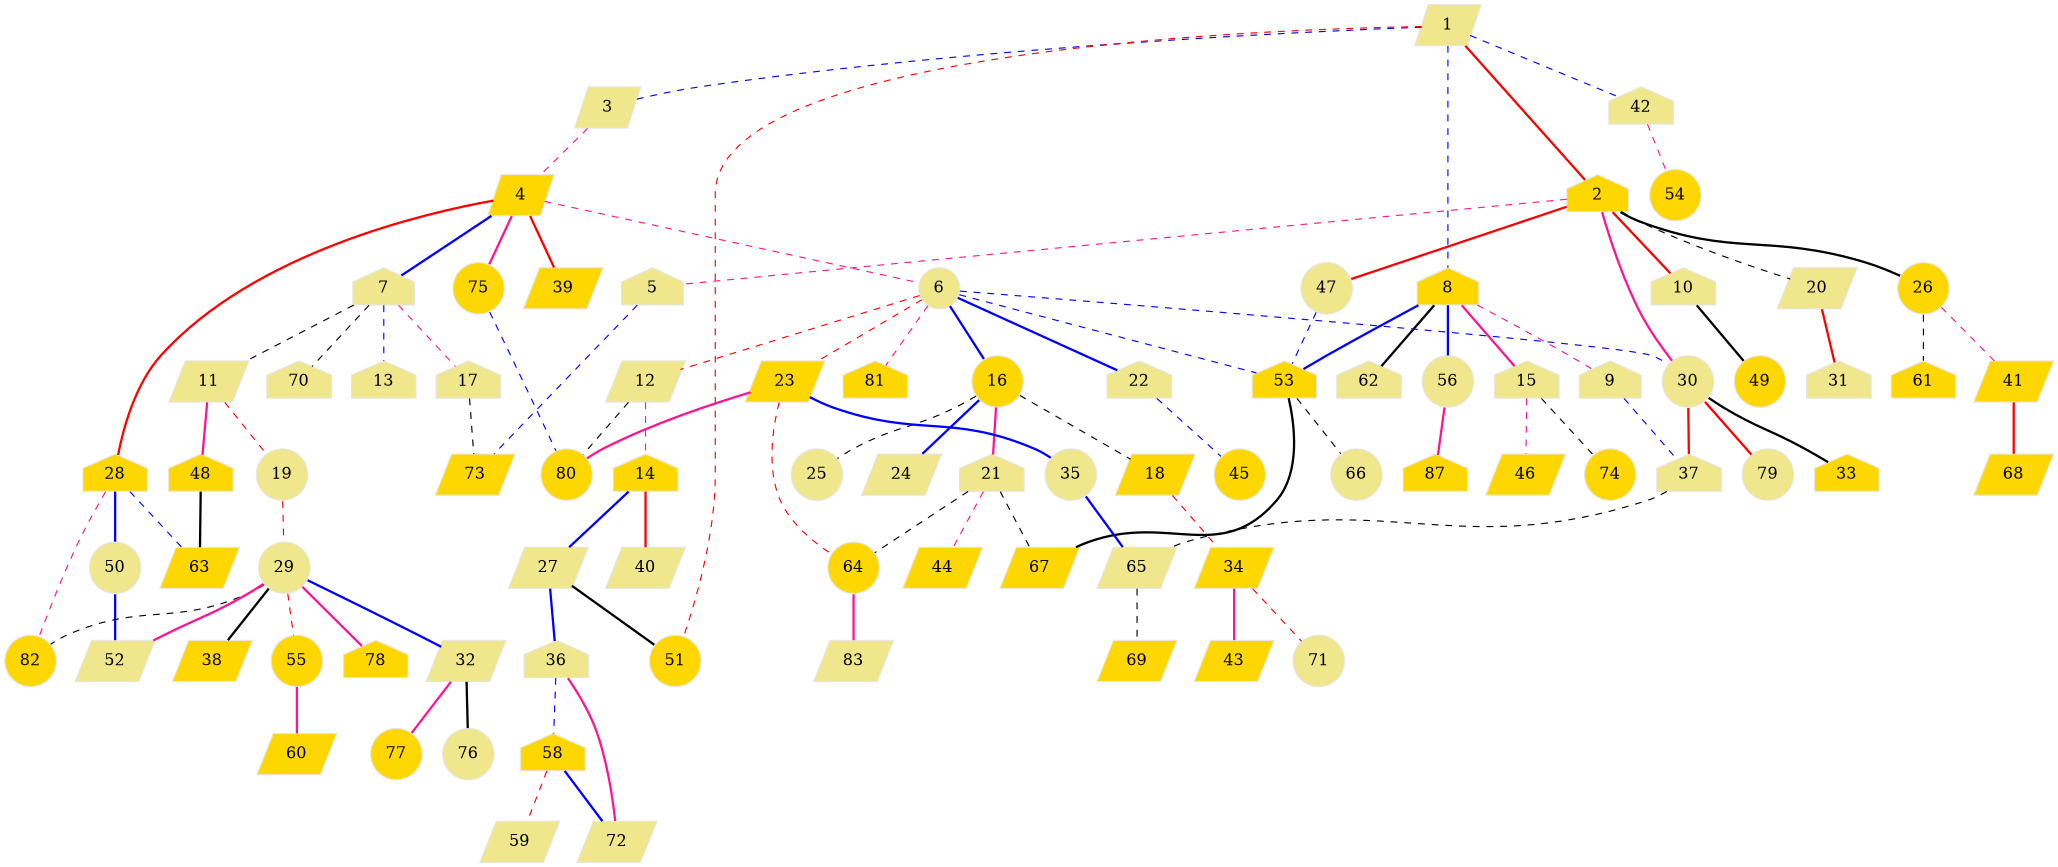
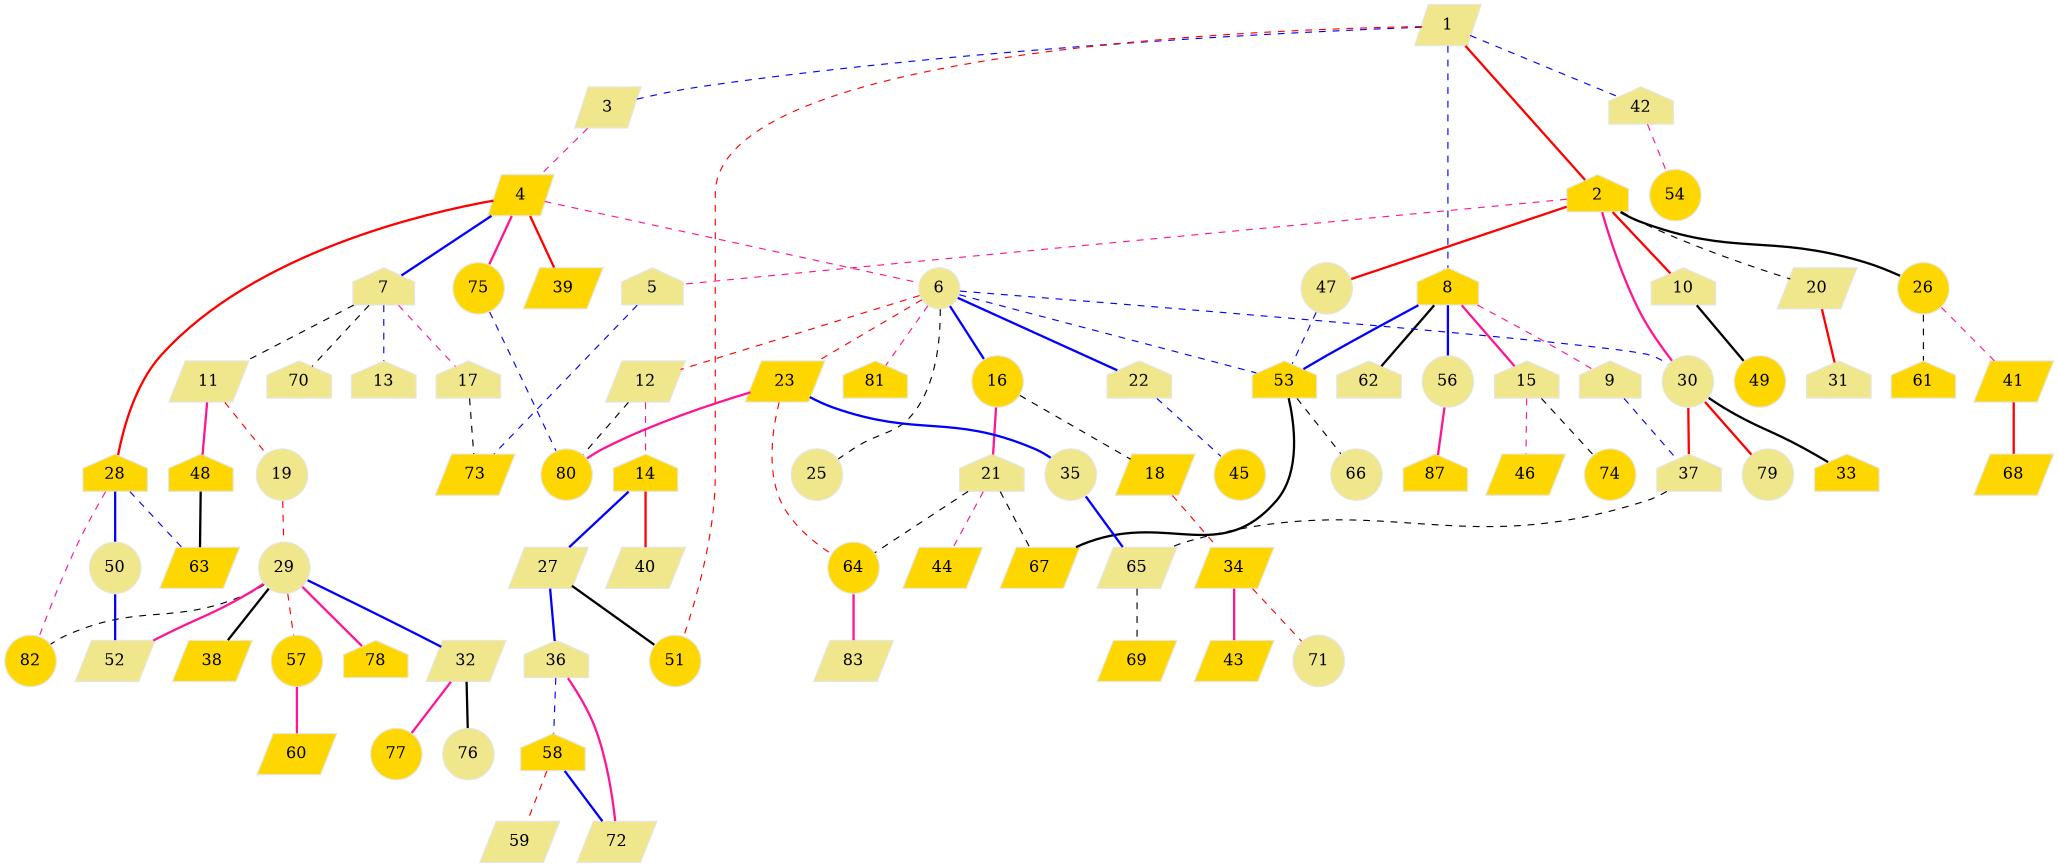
edge "16" -- "25": now "6" -- "25"
node "24": removed
node "55": label "55" -> "57"
